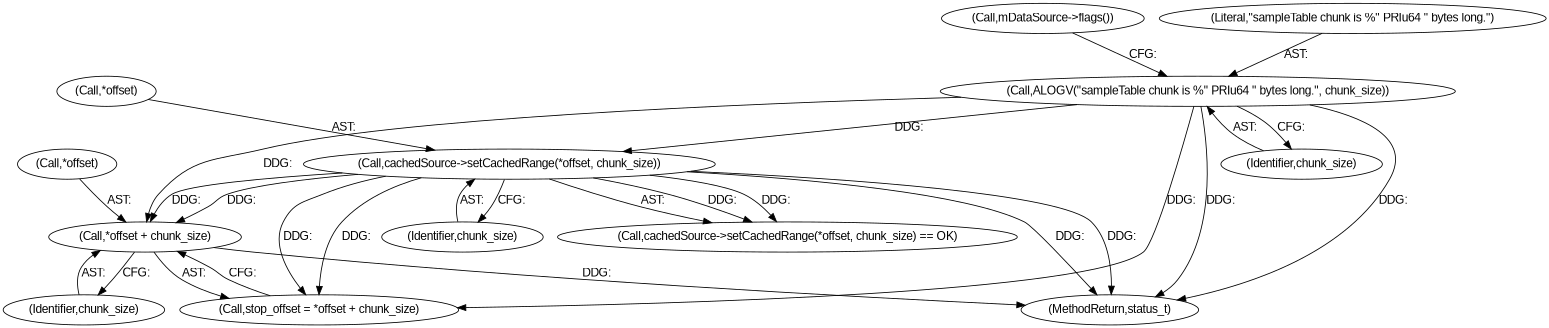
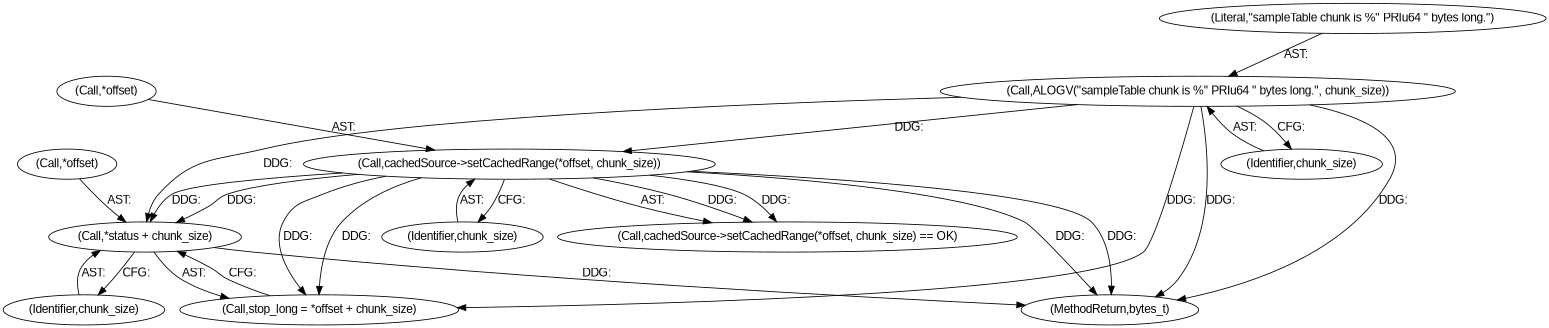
node "(Call,mDataSource->flags())": removed
node "(Call,*offset + chunk_size)": label "(Call,*offset + chunk_size)" -> "(Call,*status + chunk_size)"
node "(Call,stop_offset = *offset + chunk_size)": label "(Call,stop_offset = *offset + chunk_size)" -> "(Call,stop_long = *offset + chunk_size)"
node "(MethodReturn,status_t)": label "(MethodReturn,status_t)" -> "(MethodReturn,bytes_t)"
